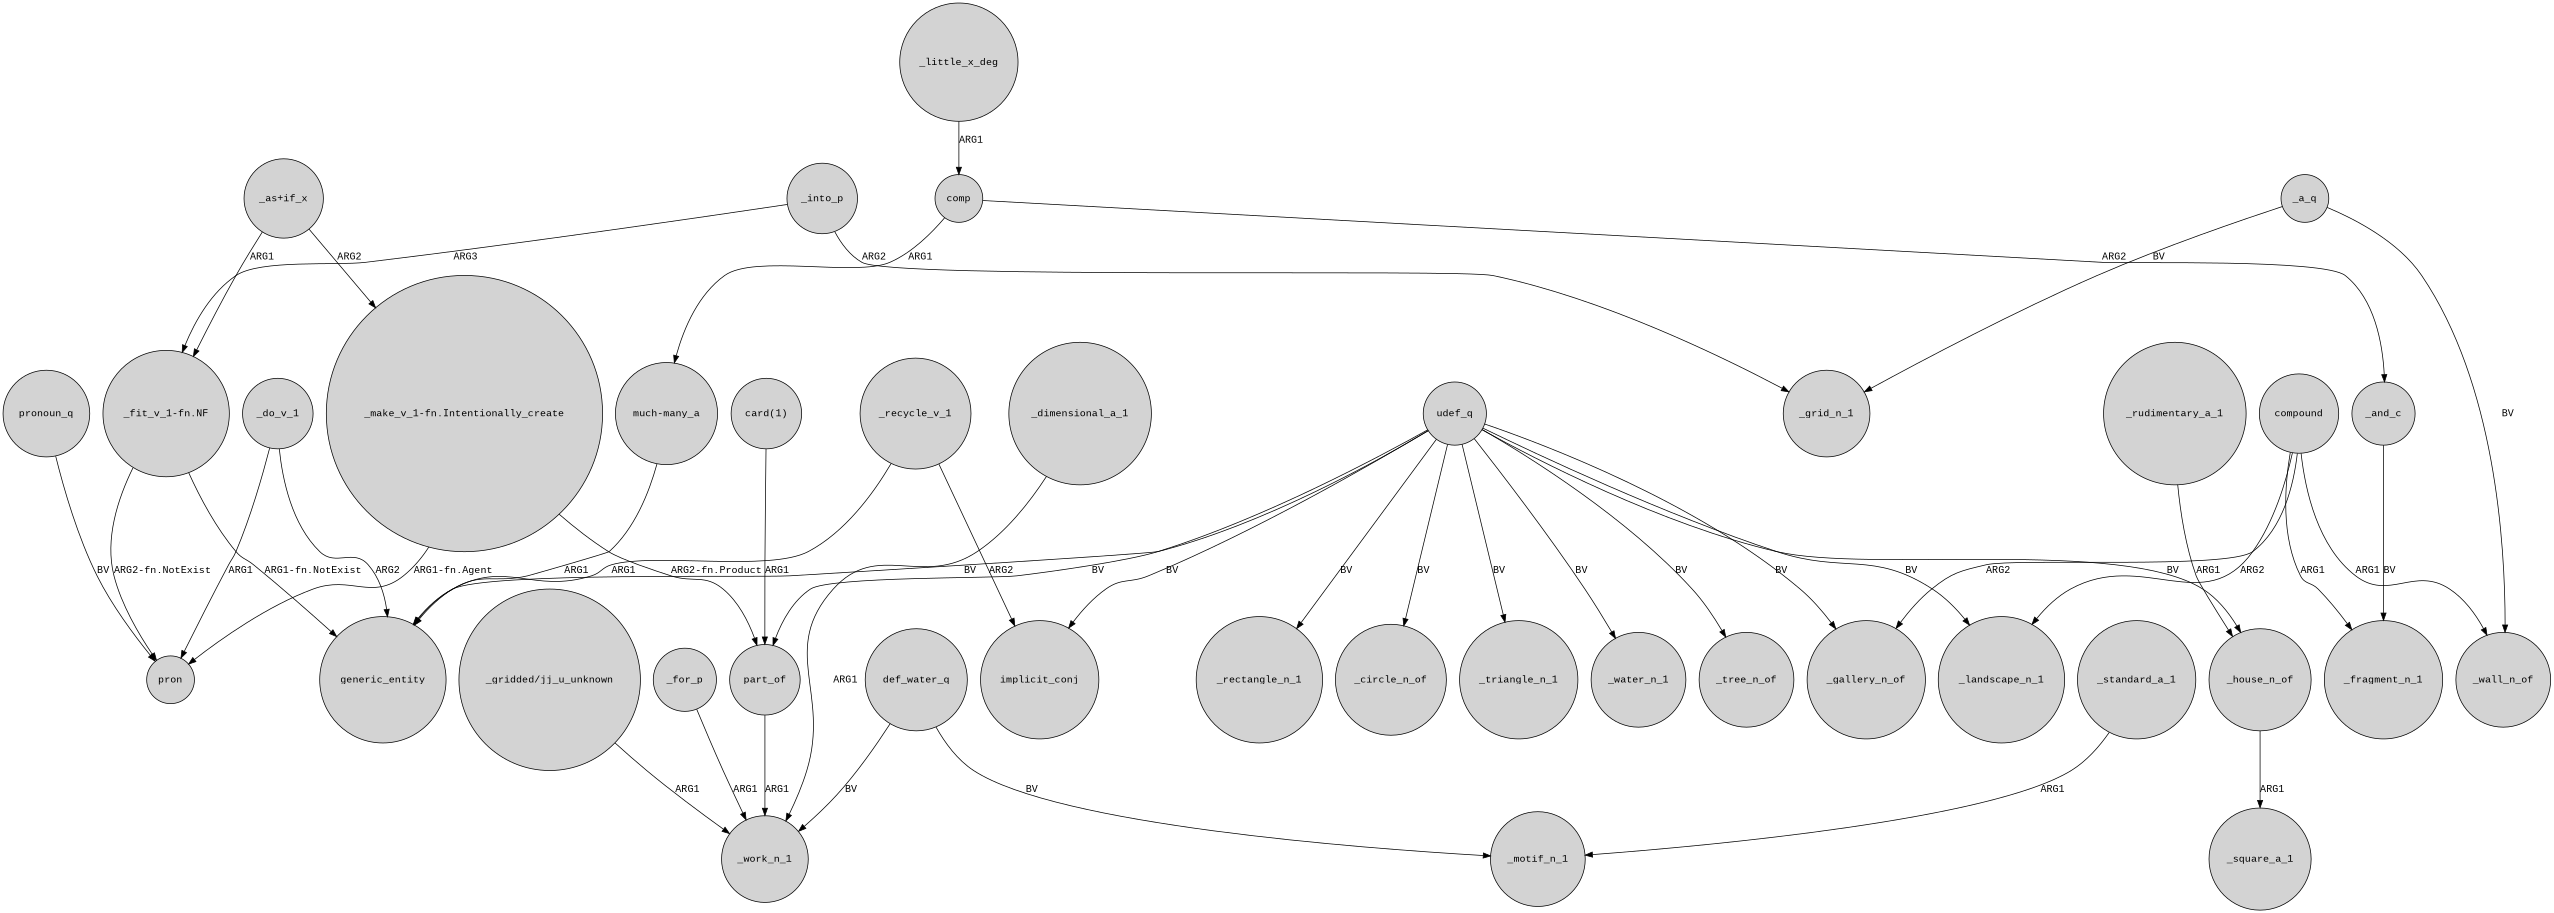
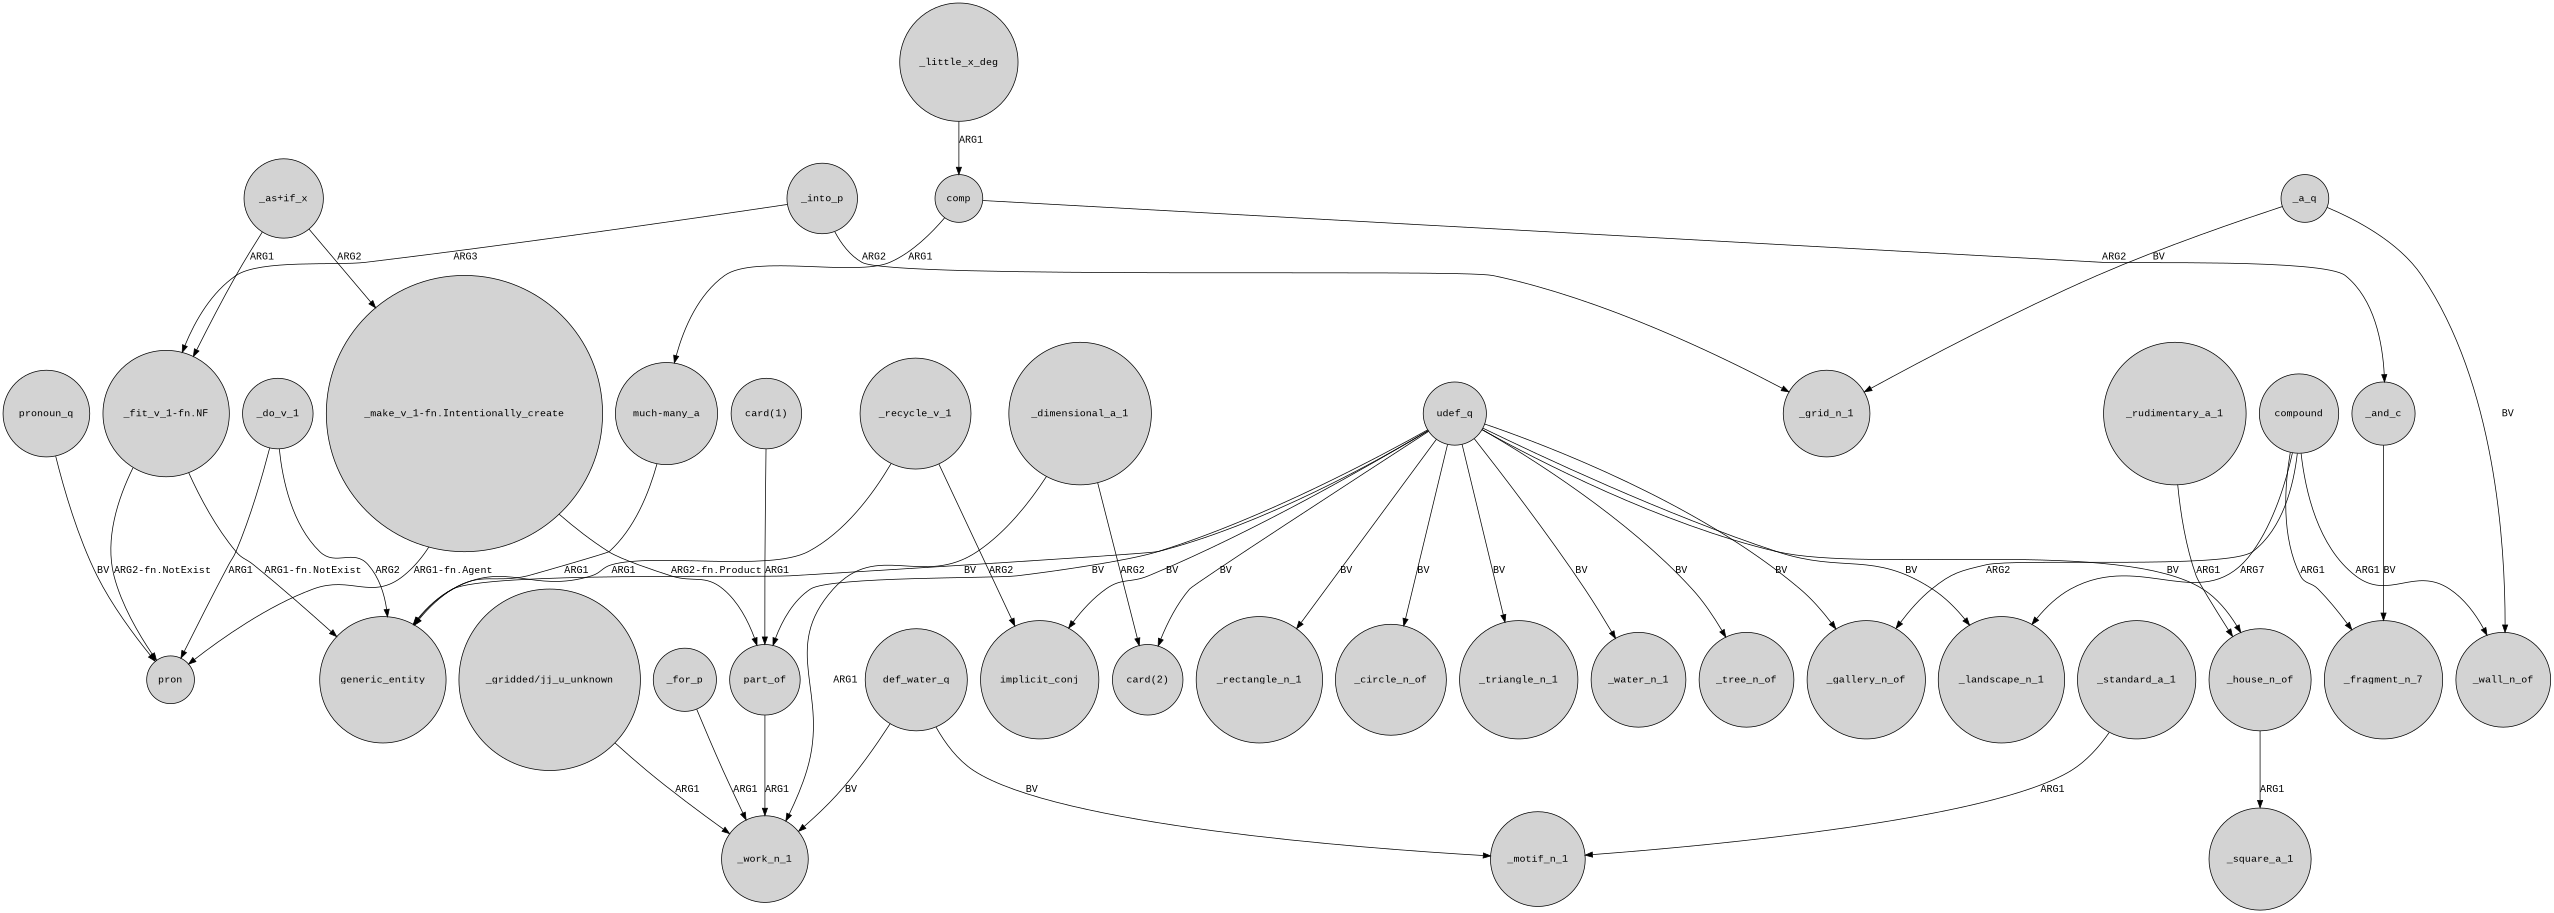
edge "compound" -> "_landscape_n_1": label "ARG2" -> "ARG7"
node "card(2)": added
node "_fragment_n_1": label "_fragment_n_1" -> "_fragment_n_7"
